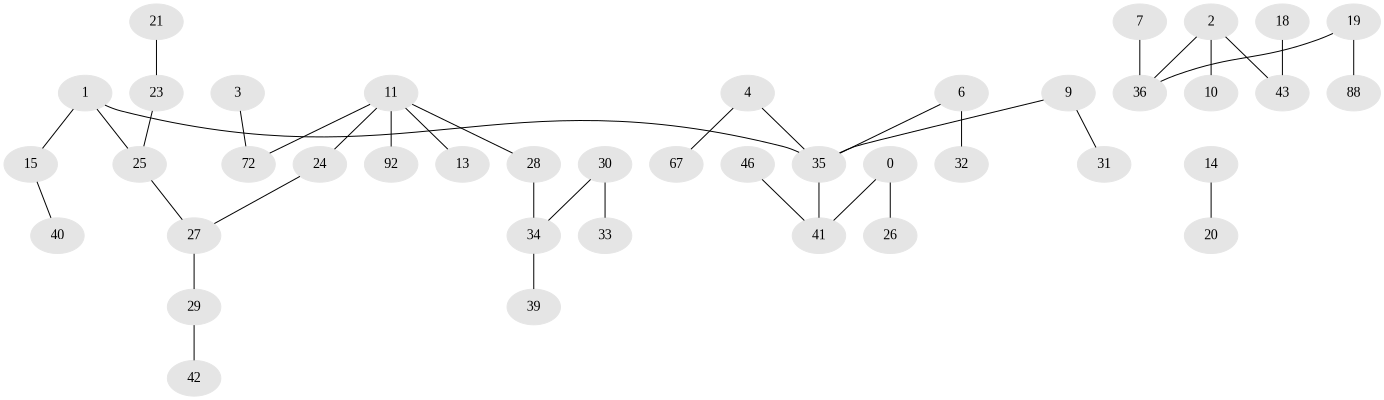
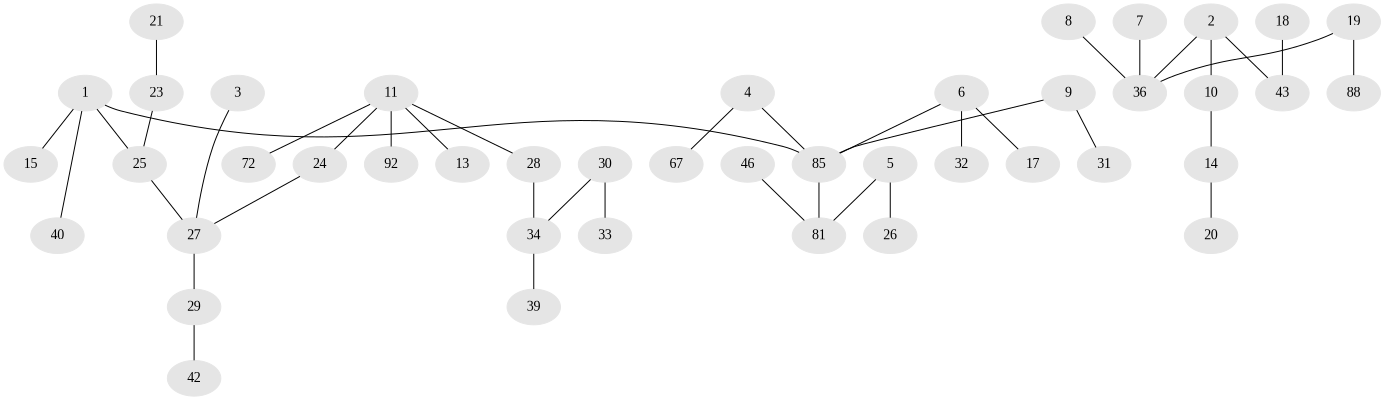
node "8": added
edge "3" -- "72": now "3" -- "27"
edge "10" -- "14": added
node "35": label "35" -> "85"
node "0": label "0" -> "5"
node "17": added
edge "15" -- "40": now "1" -- "40"
node "41": label "41" -> "81"
